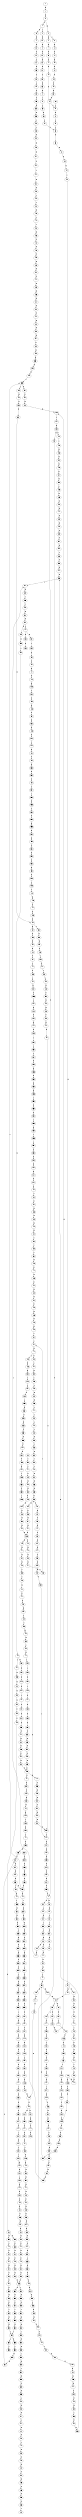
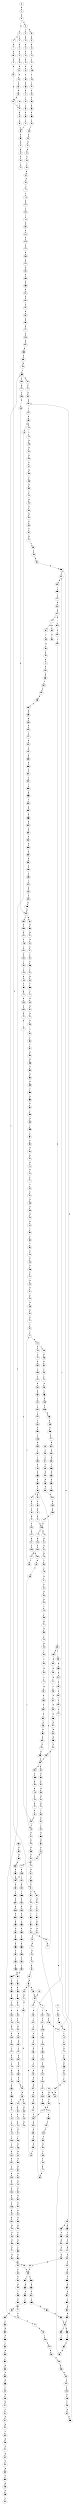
edge "S63" -> "S70": now "S66" -> "S70"
node "S81": removed
